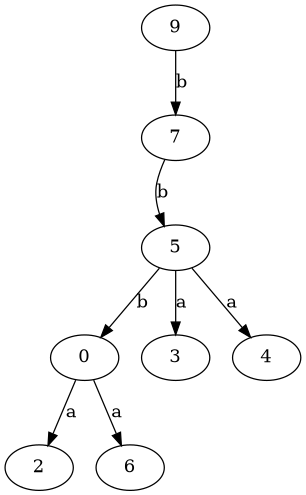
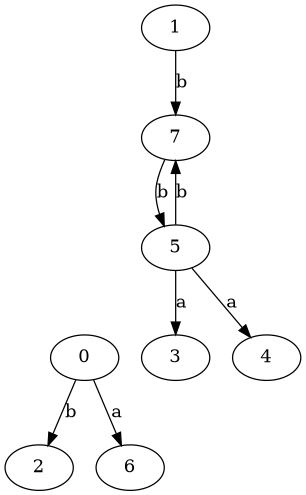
node "9": label "9" -> "1"
edge "5" -> "0": now "5" -> "7"
edge "0" -> "2": label "a" -> "b"
